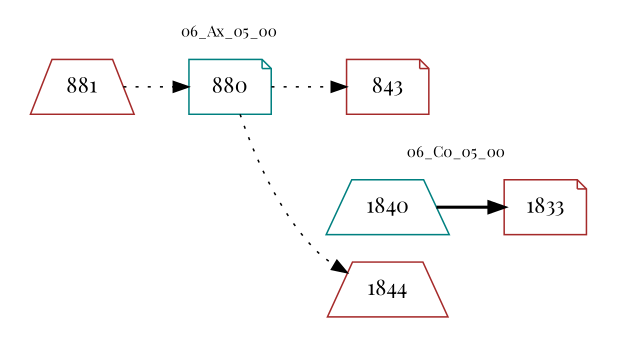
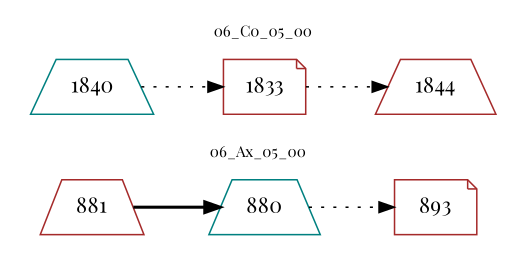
edge "881" -> "880": style dotted -> bold
node "880": shape note -> trapezium
node "843": label "843" -> "893"
edge "880" -> "1844": now "1833" -> "1844"
edge "1840" -> "1833": style bold -> dotted
